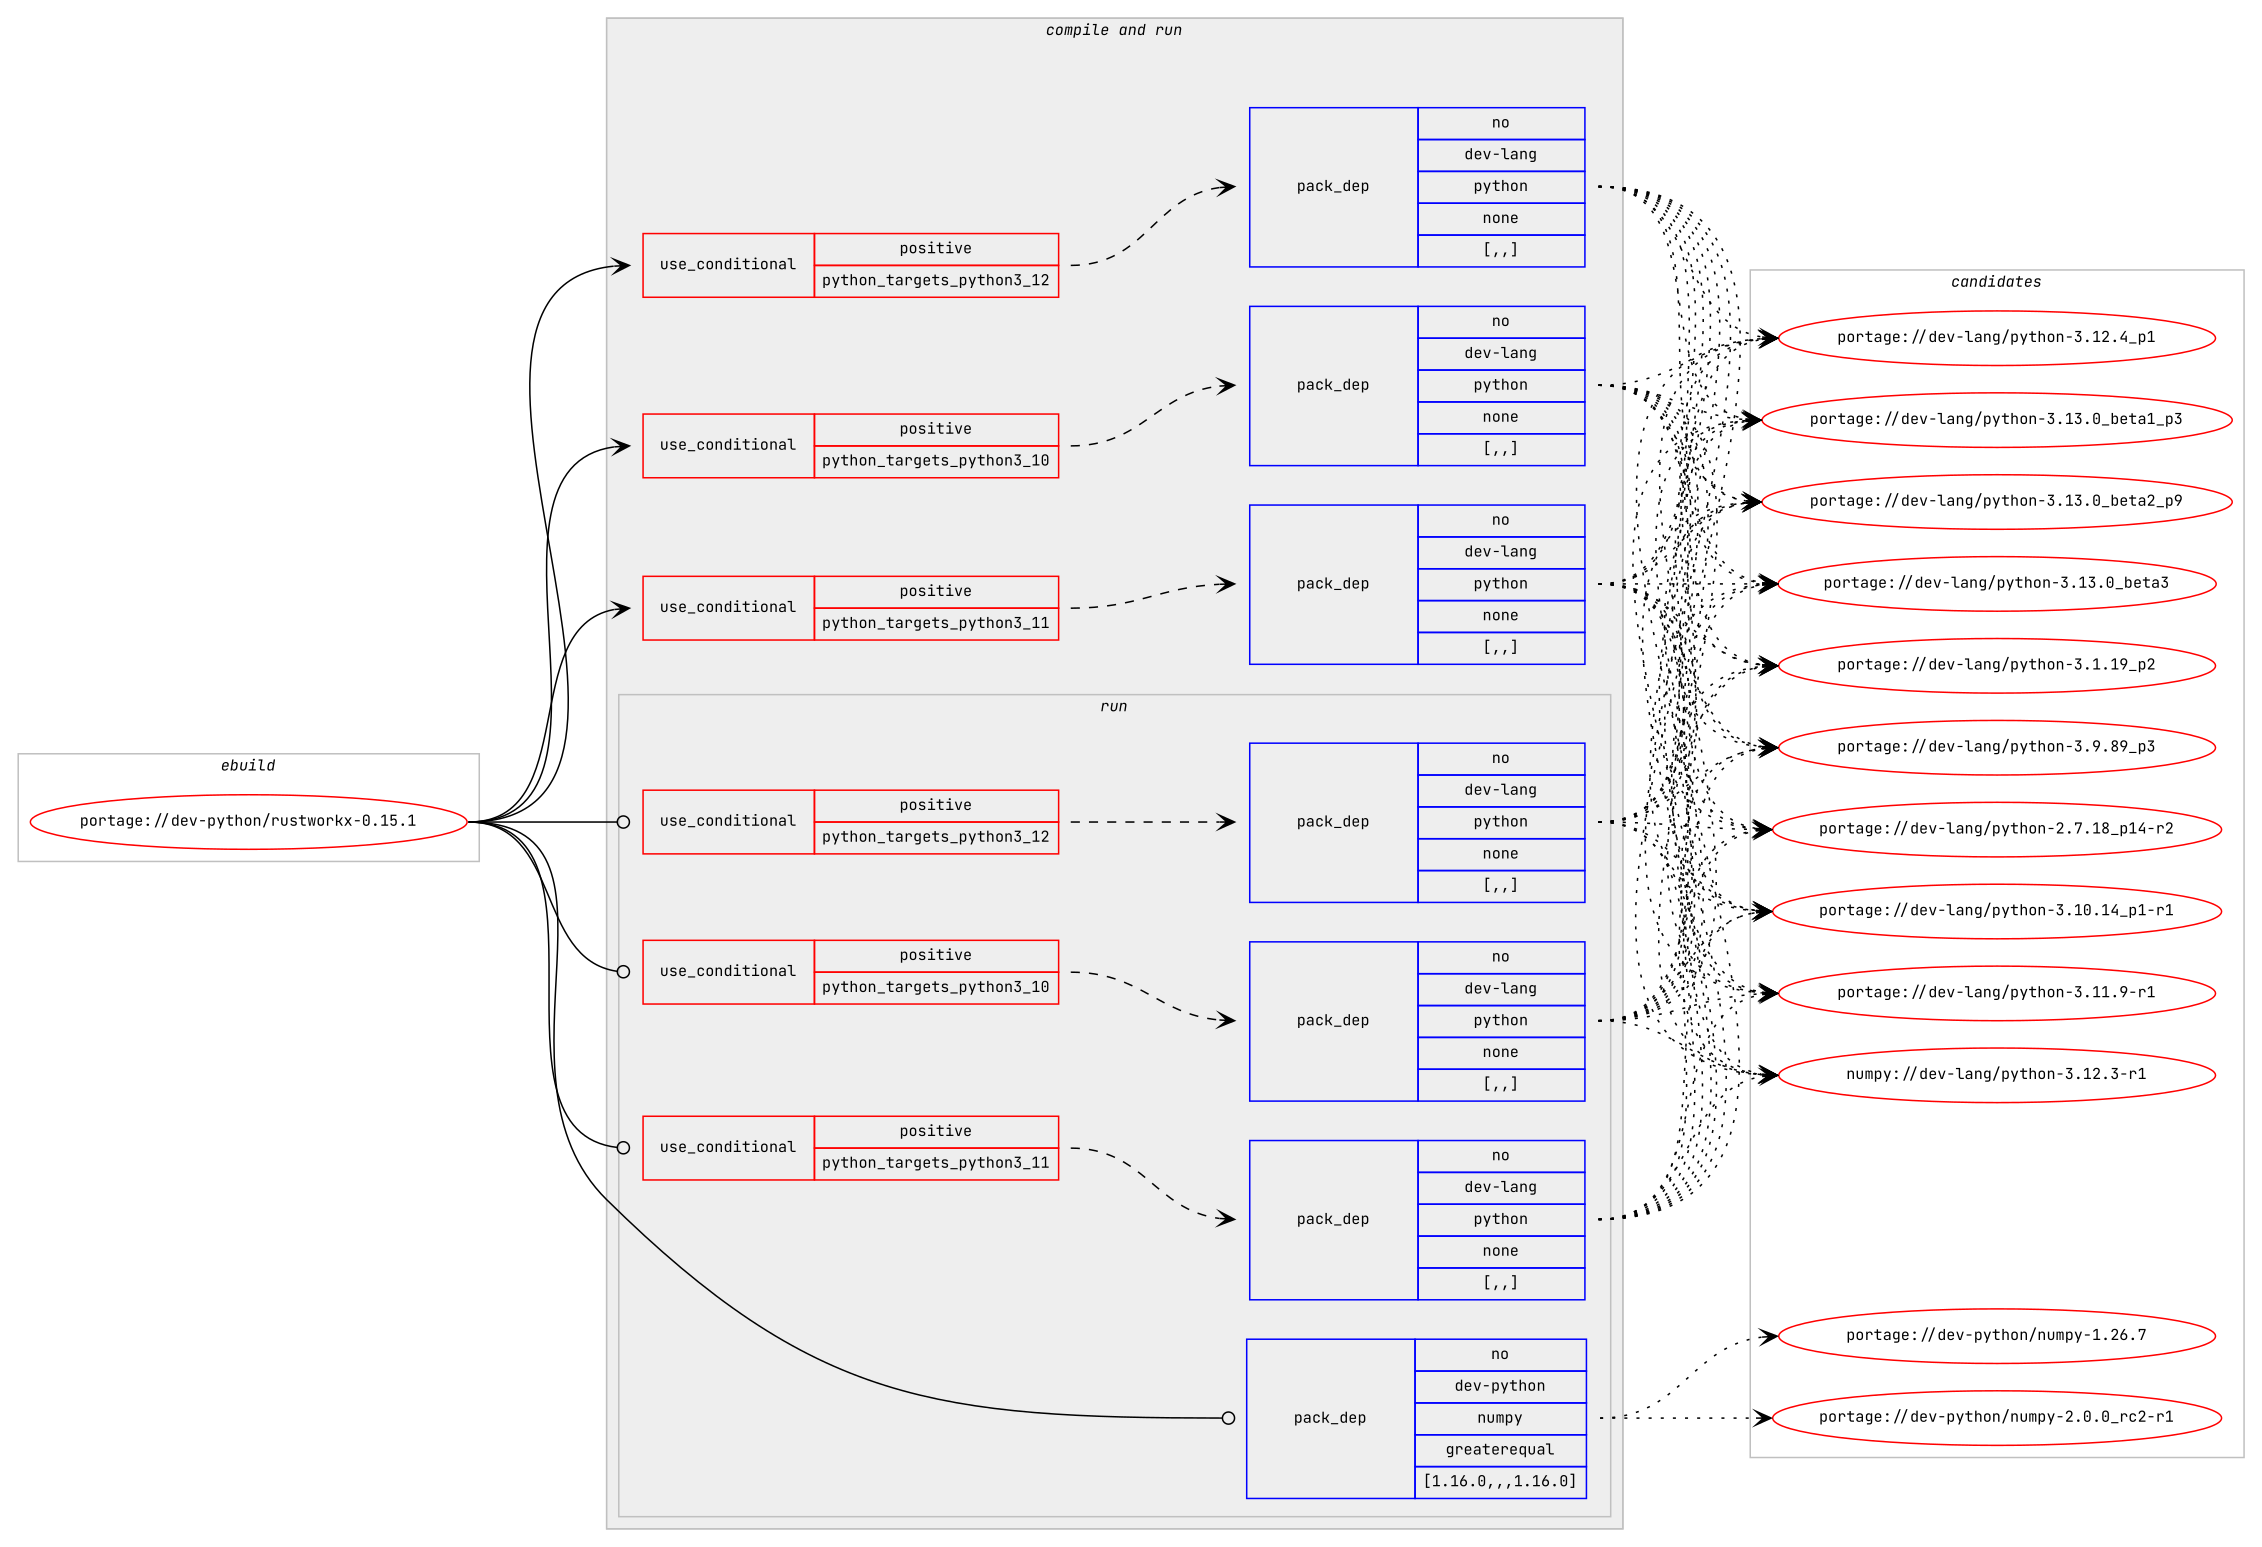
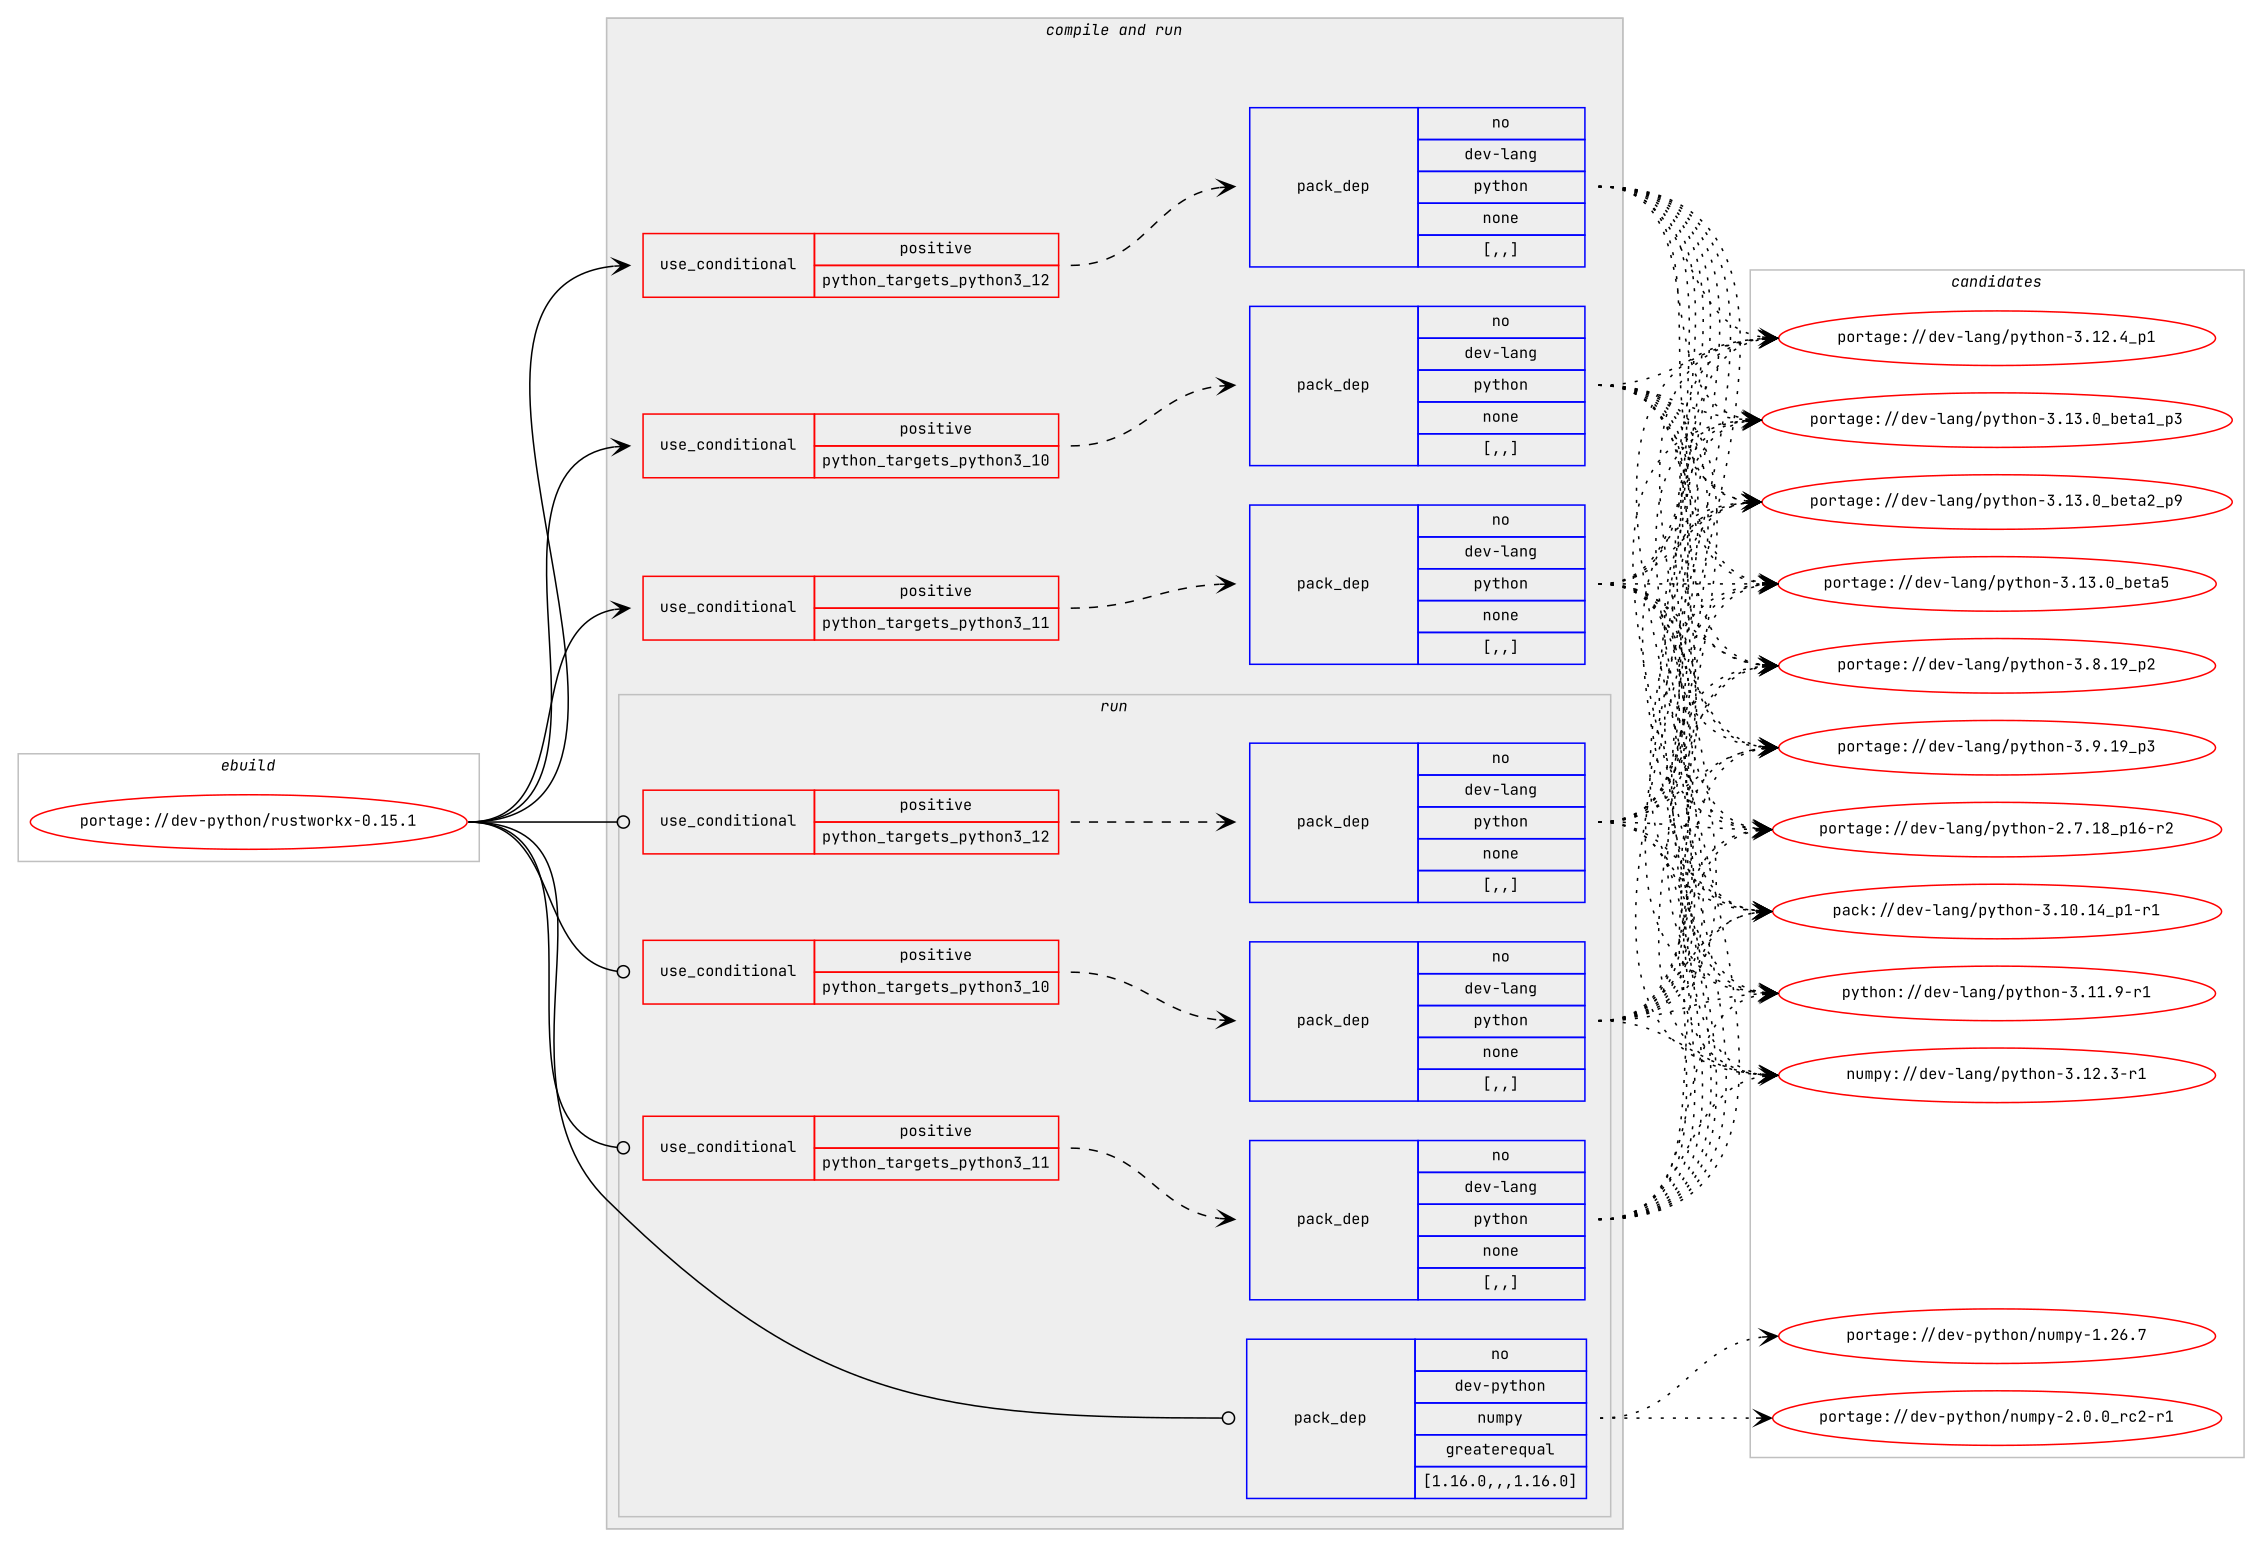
node "portage://dev-lang/python-3.13.0_beta3": label "portage://dev-lang/python-3.13.0_beta3" -> "portage://dev-lang/python-3.13.0_beta5"
node "portage://dev-lang/python-3.1.19_p2": label "portage://dev-lang/python-3.1.19_p2" -> "portage://dev-lang/python-3.8.19_p2"
node "portage://dev-lang/python-3.9.89_p3": label "portage://dev-lang/python-3.9.89_p3" -> "portage://dev-lang/python-3.9.19_p3"
node "portage://dev-lang/python-2.7.18_p14-r2": label "portage://dev-lang/python-2.7.18_p14-r2" -> "portage://dev-lang/python-2.7.18_p16-r2"
node "portage://dev-lang/python-3.10.14_p1-r1": label "portage://dev-lang/python-3.10.14_p1-r1" -> "pack://dev-lang/python-3.10.14_p1-r1"
node "portage://dev-lang/python-3.11.9-r1": label "portage://dev-lang/python-3.11.9-r1" -> "python://dev-lang/python-3.11.9-r1"
